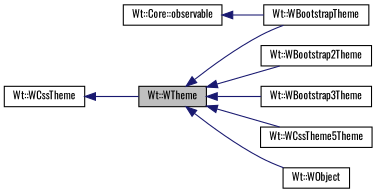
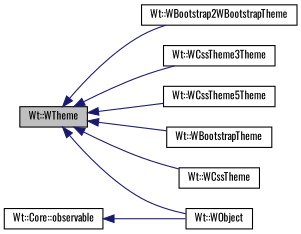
edge "Wt::WBootstrapTheme" -> "Wt::Core::observable": now "Wt::WObject" -> "Wt::Core::observable"
node "Wt::WBootstrap2Theme": label "Wt::WBootstrap2Theme" -> "Wt::WBootstrap2WBootstrapTheme"
edge "Wt::WTheme" -> "Wt::WCssTheme": reversed
node "Wt::WBootstrap3Theme": label "Wt::WBootstrap3Theme" -> "Wt::WCssTheme3Theme"
